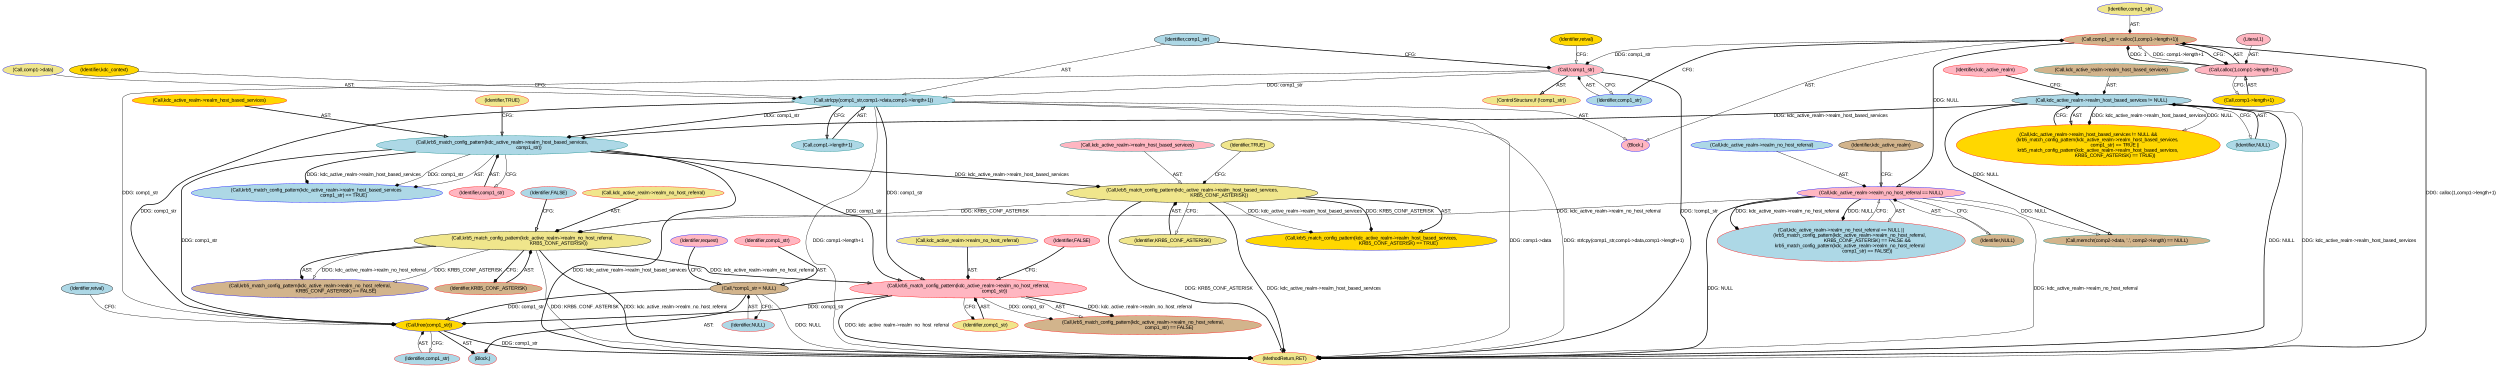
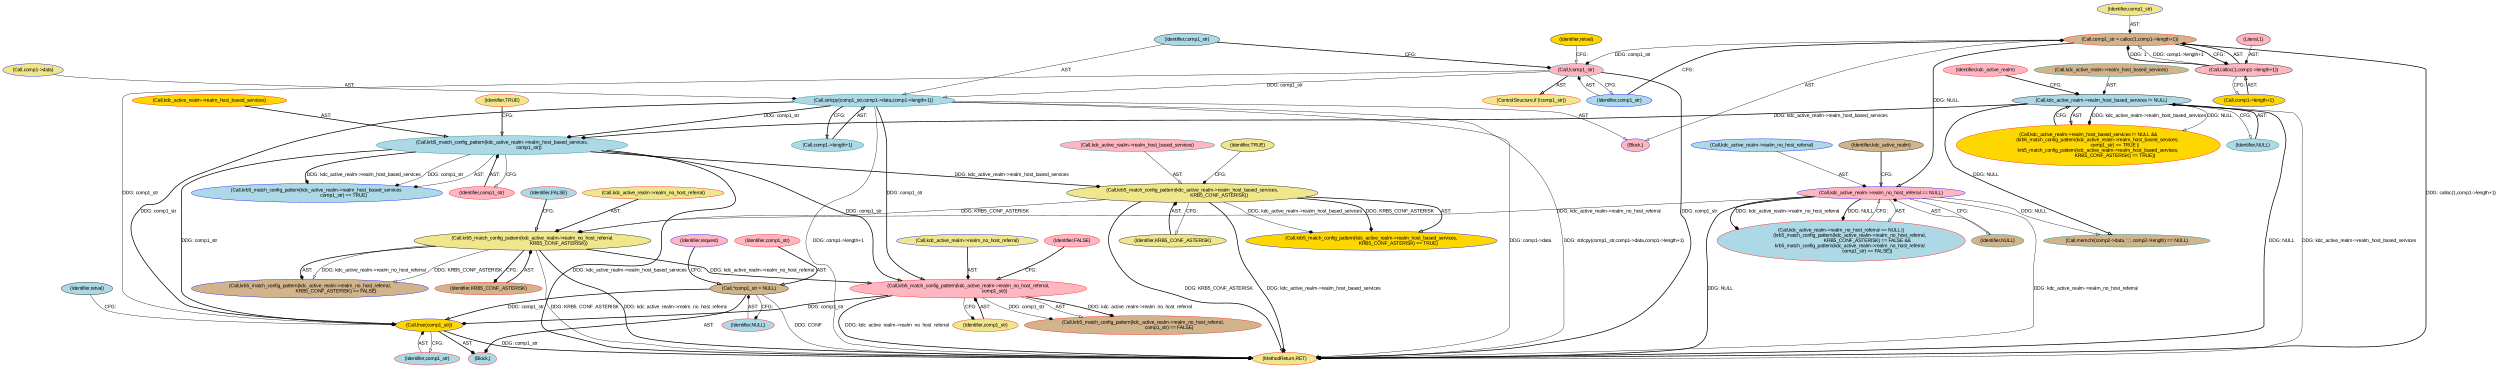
node "(Identifier,kdc_context)": removed
edge "(Call,!comp1_str)" -> "(MethodReturn,RET)": label "DDG: !comp1_str" -> "DDG: comp1_str"
edge "(Call,*comp1_str = NULL)" -> "(MethodReturn,RET)": label "DDG: NULL" -> "DDG: CONF"
